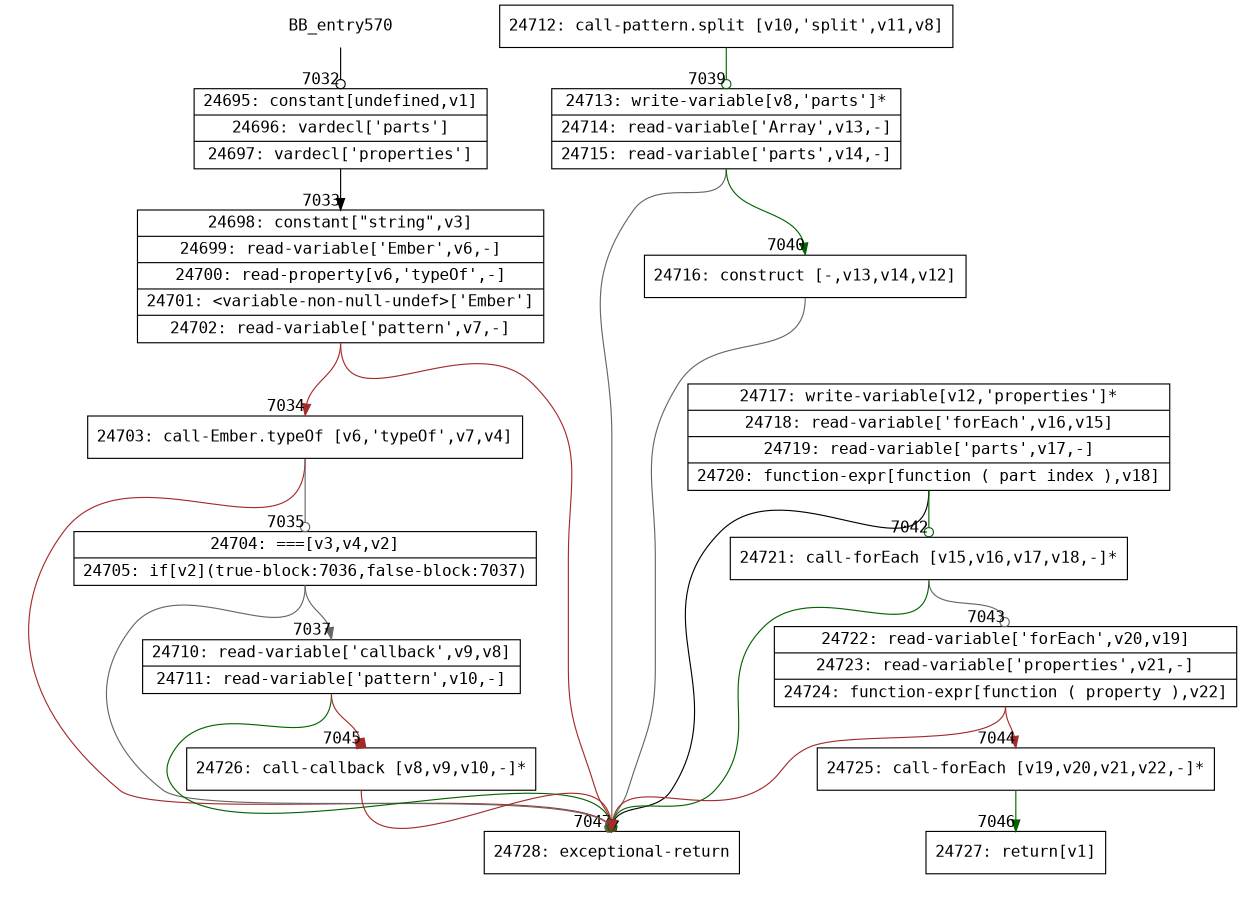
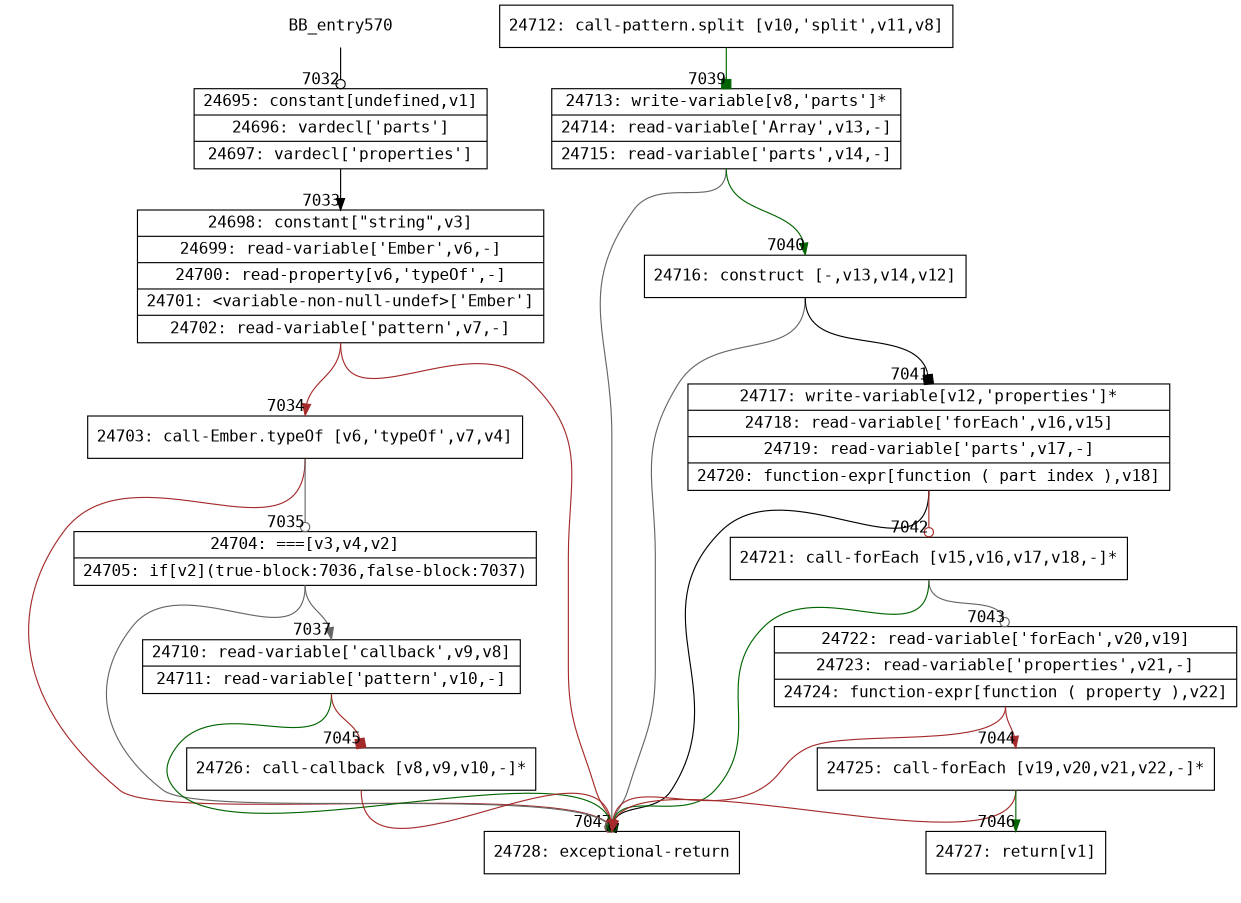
edge "24712: call-pattern.split [v10,'split',v11,v8]" -> "24713: write-variable[v8,'parts']*": arrowhead odot -> box
edge "24716: construct [-,v13,v14,v12]" -> "24717: write-variable[v12,'properties']*": added
edge "24717: write-variable[v12,'properties']*" -> "24721: call-forEach [v15,v16,v17,v18,-]*": color darkgreen -> brown
edge "24717: write-variable[v12,'properties']*" -> "24728: exceptional-return": arrowhead normal -> box
edge "24725: call-forEach [v19,v20,v21,v22,-]*" -> "24728: exceptional-return": added
